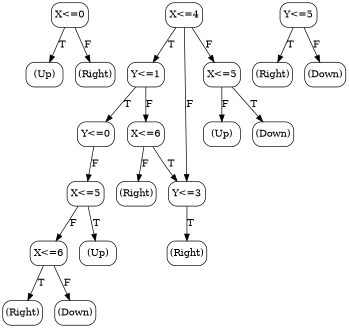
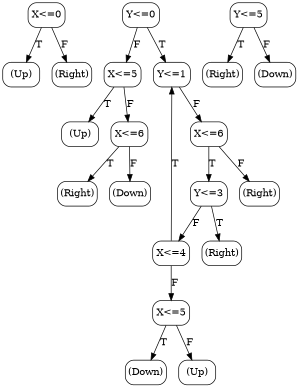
edge "X<=4" -> "Y<=3": reversed
edge "Y<=1" -> "Y<=0": reversed
